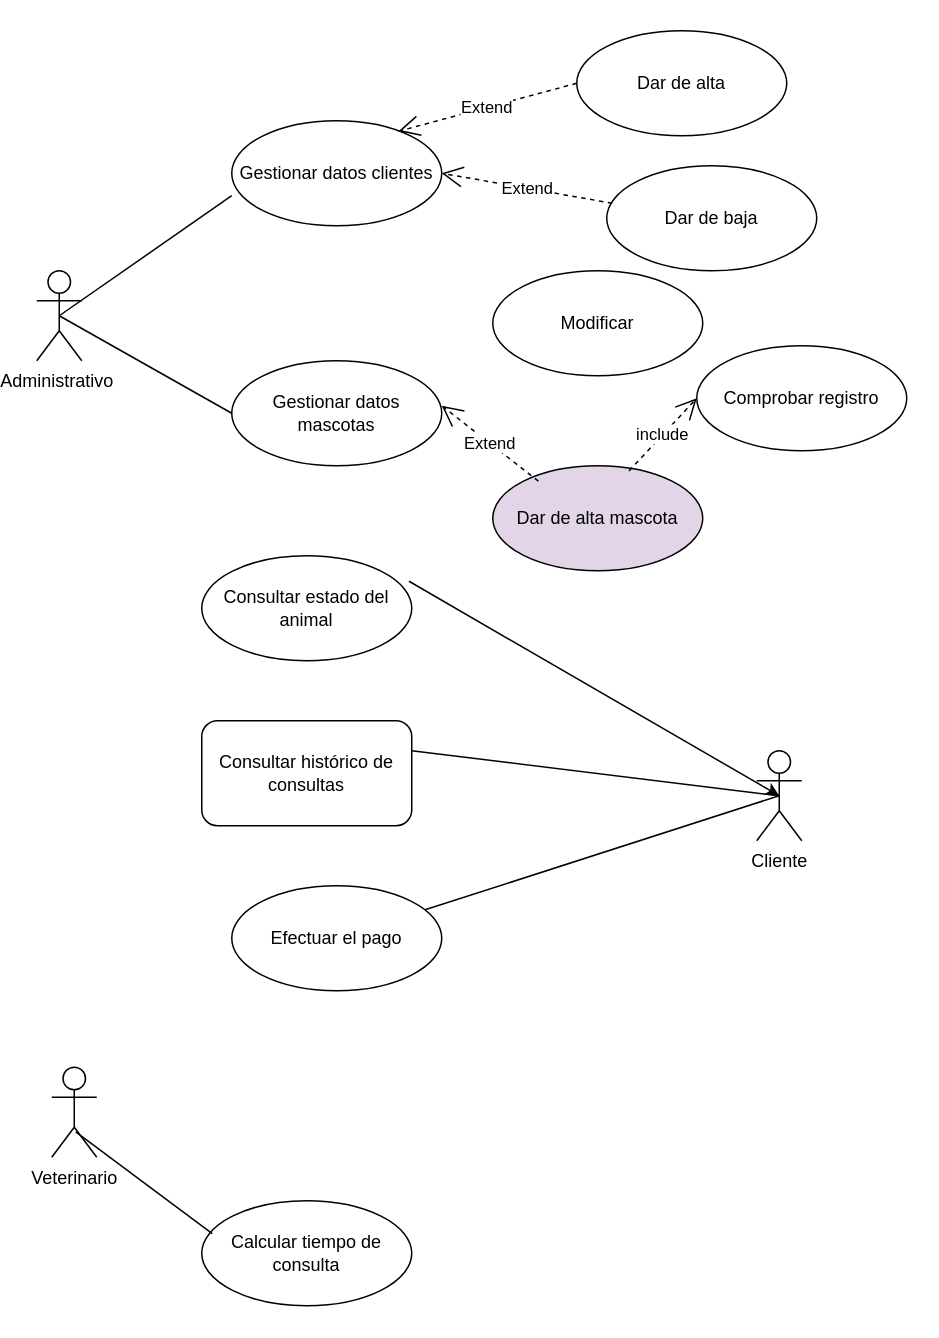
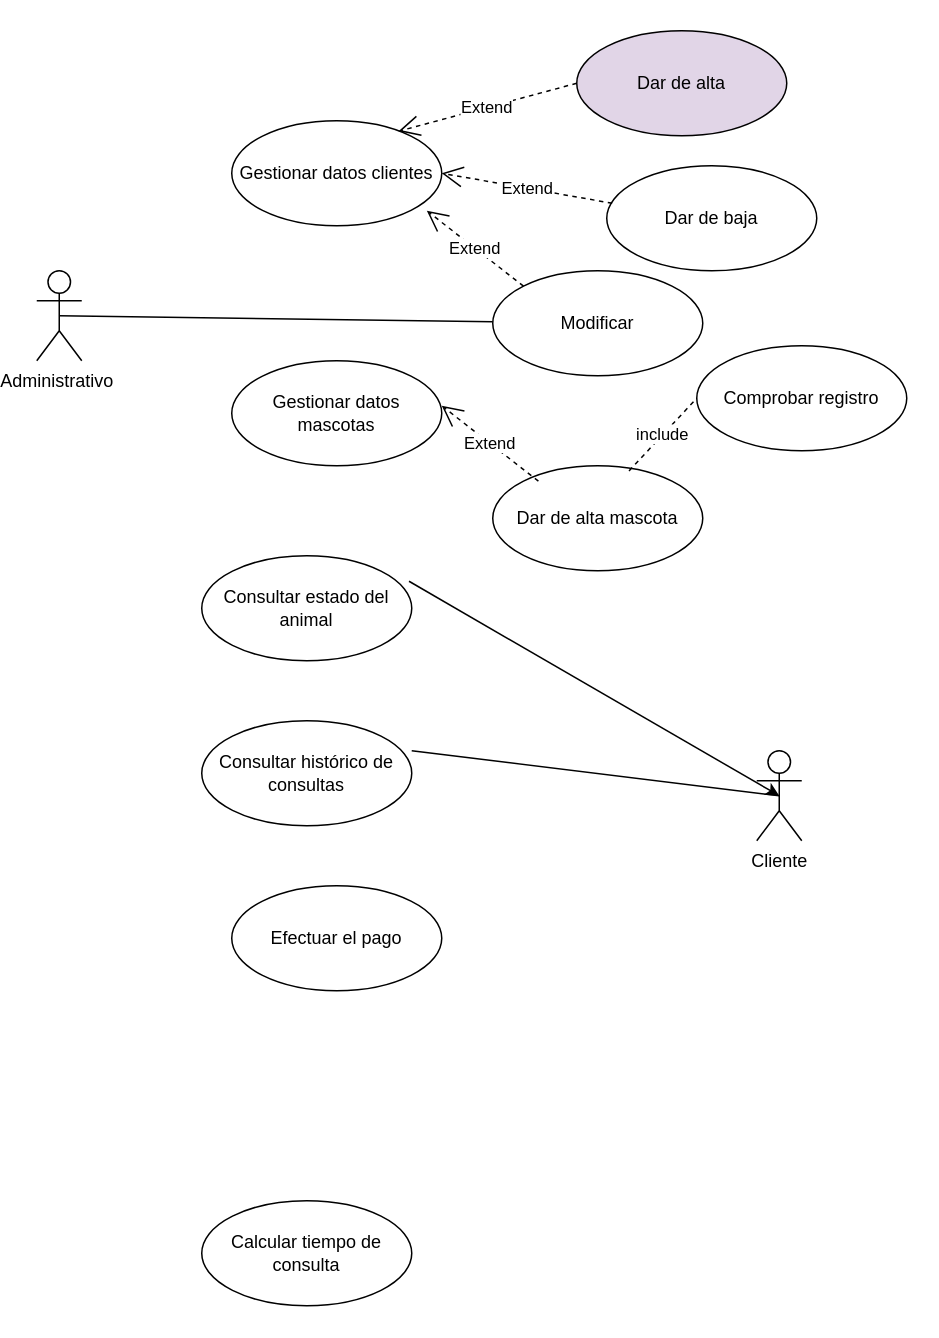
node "Dar de alta": fillcolor #ffffff -> #e1d5e7
edge "Gestionar datos clientes" -- "Administrativo": now "Modificar" -- "Administrativo"
edge "Modificar" -> "Gestionar datos clientes": added, label "Extend"
edge "Administrativo" -- "Gestionar datos mascotas": removed
edge "Dar de alta mascota" -> "Comprobar registro": arrowhead open -> none
node "Dar de alta mascota": fillcolor #e1d5e7 -> #ffffff
node "Consultar histórico de consultas": shape rounded rectangle -> ellipse
edge "Cliente" -- "Efectuar el pago": removed
node "Veterinario": removed
edge "Veterinario" -- "Calcular tiempo de consulta": removed
